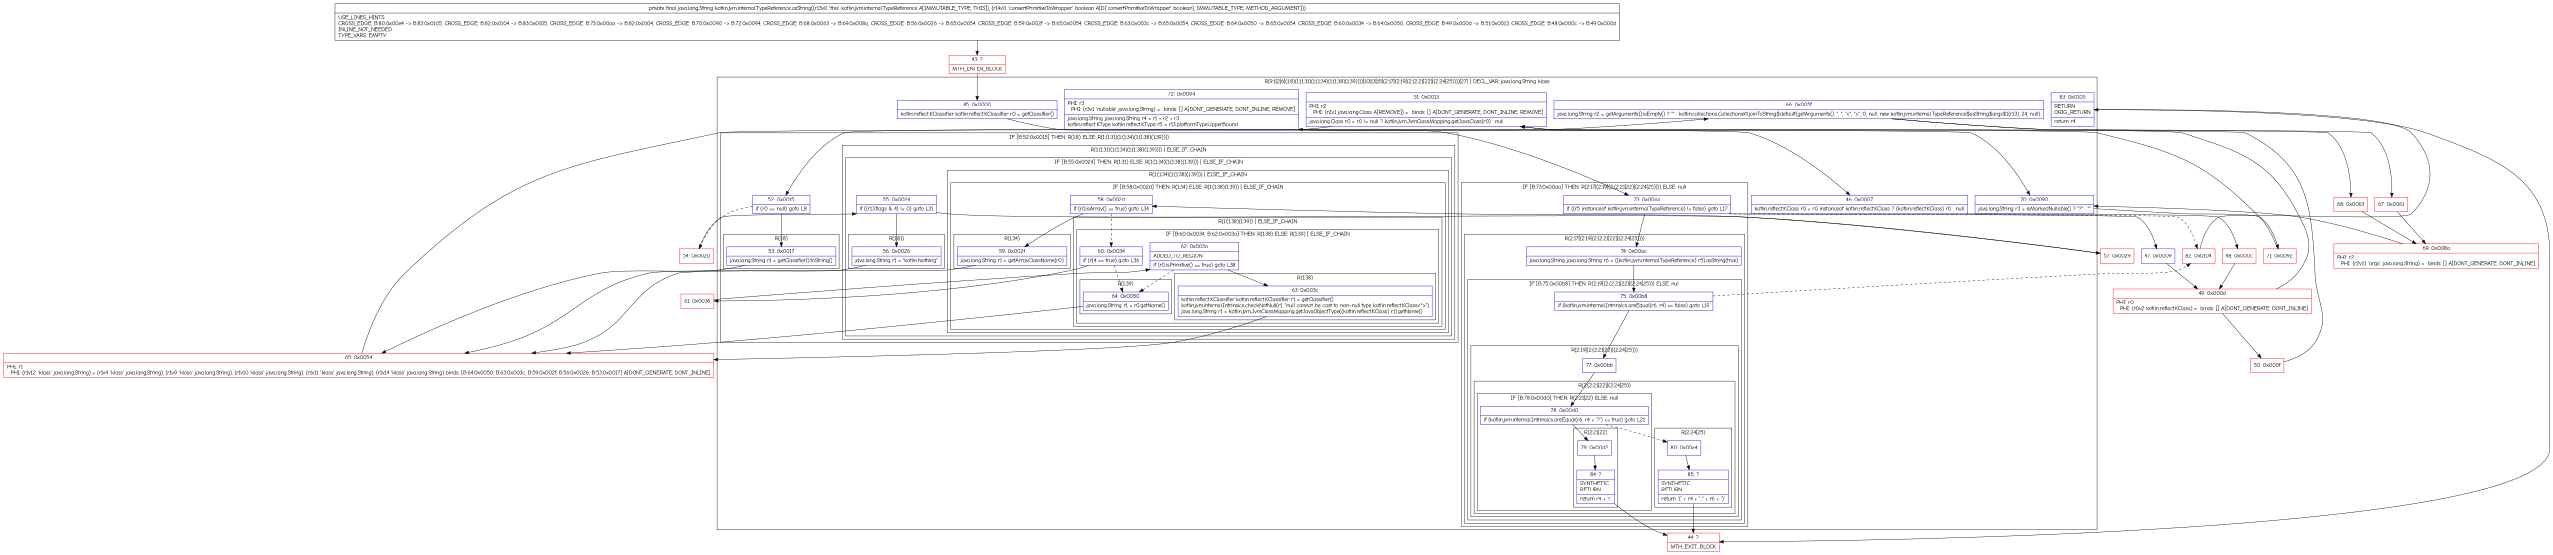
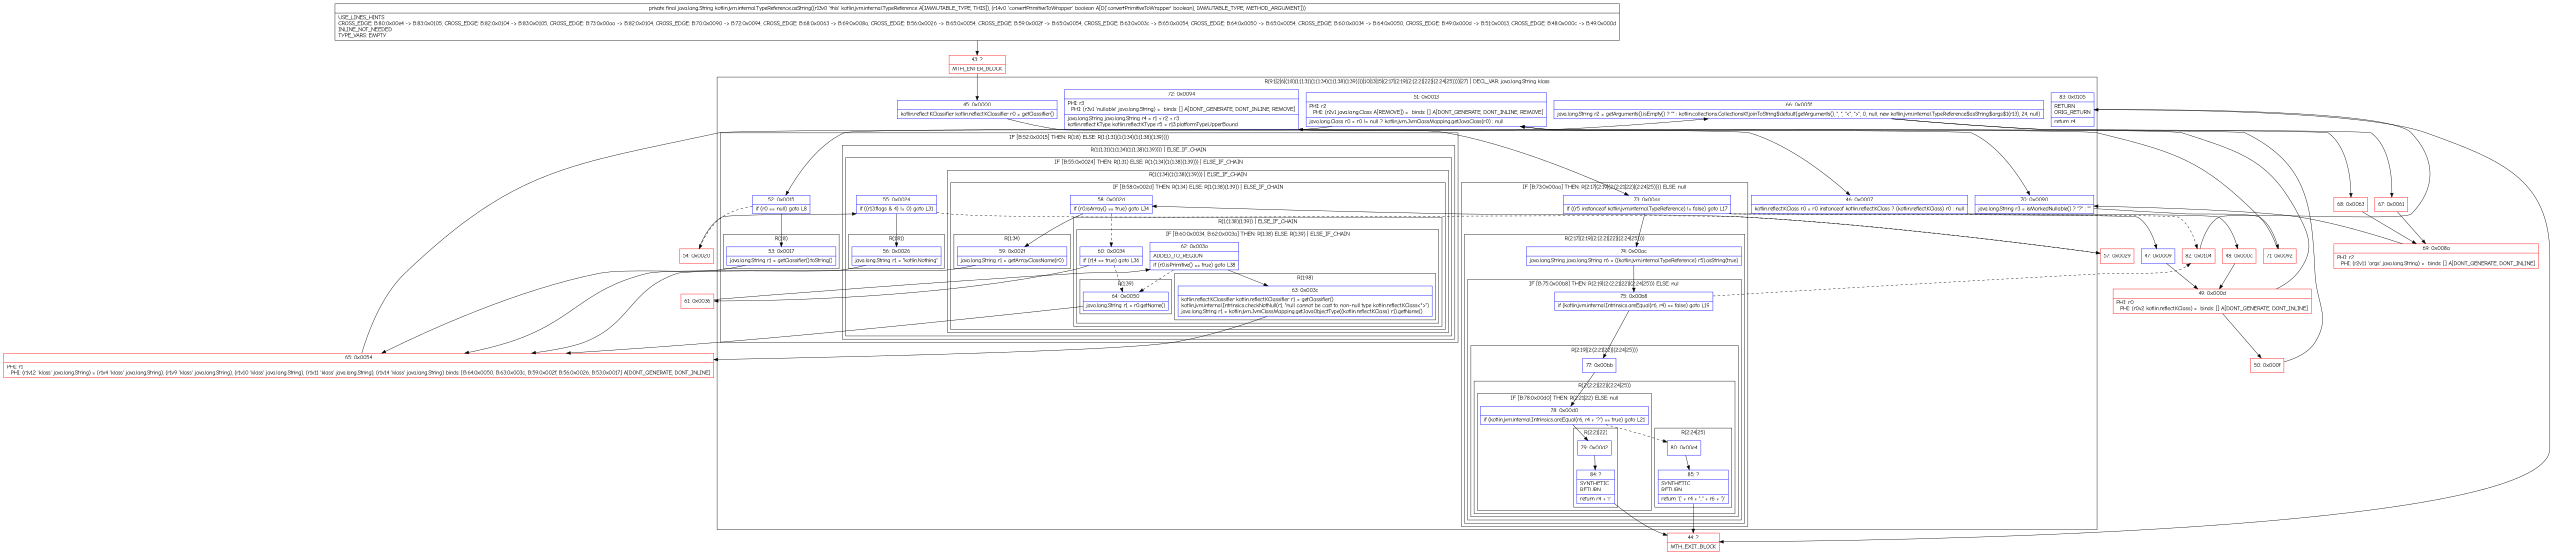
edge "55: 0x0024" -> "57: 0x0029": style solid -> dashed
cluster "R(1:38)": label "R(1:38)" -> "R(1:98)"
